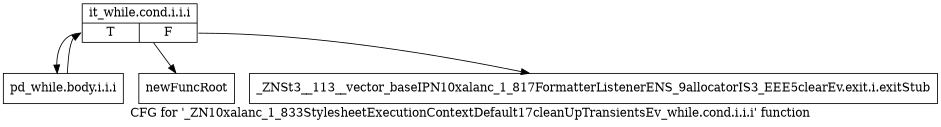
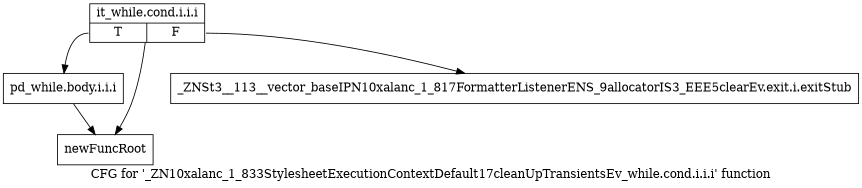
edge "pd_while.body.i.i.i" -> "it_while.cond.i.i.i": now "pd_while.body.i.i.i" -> "newFuncRoot"
